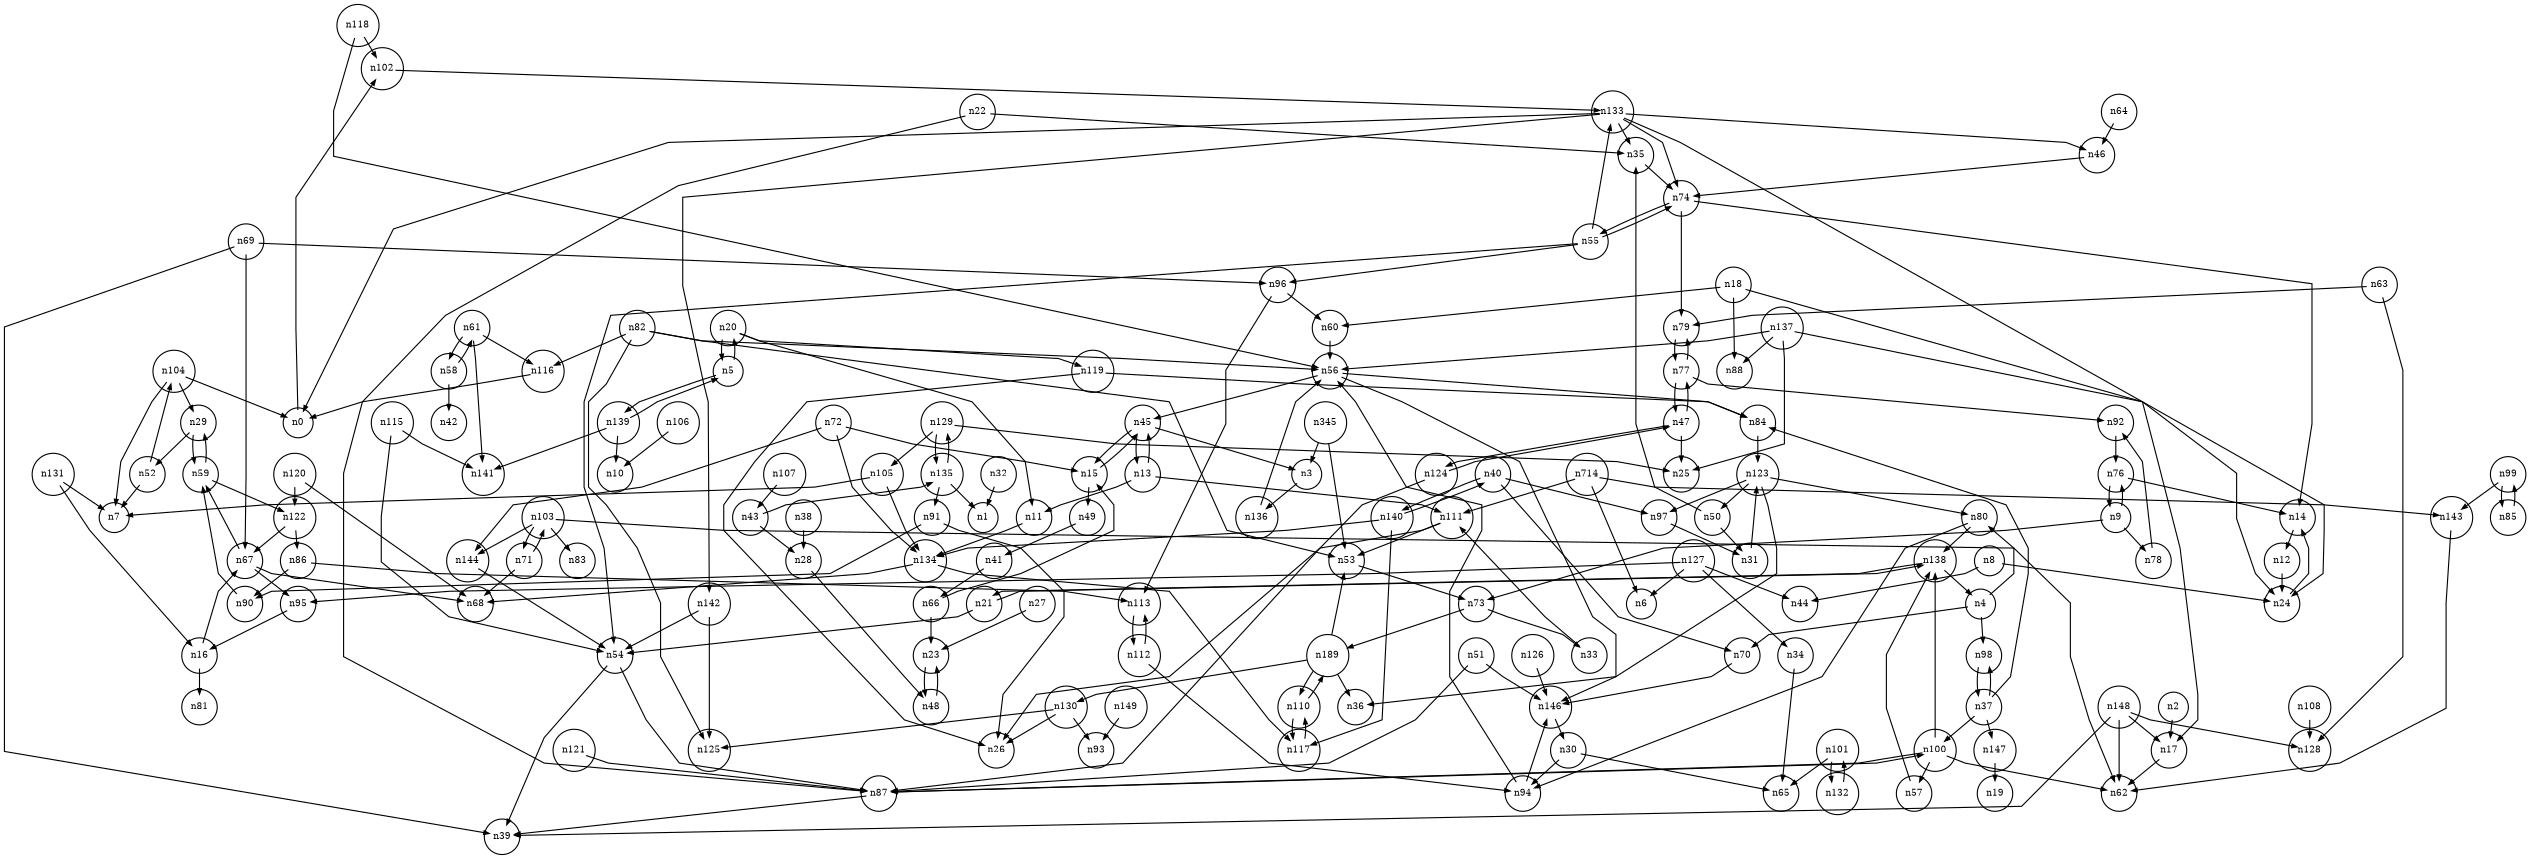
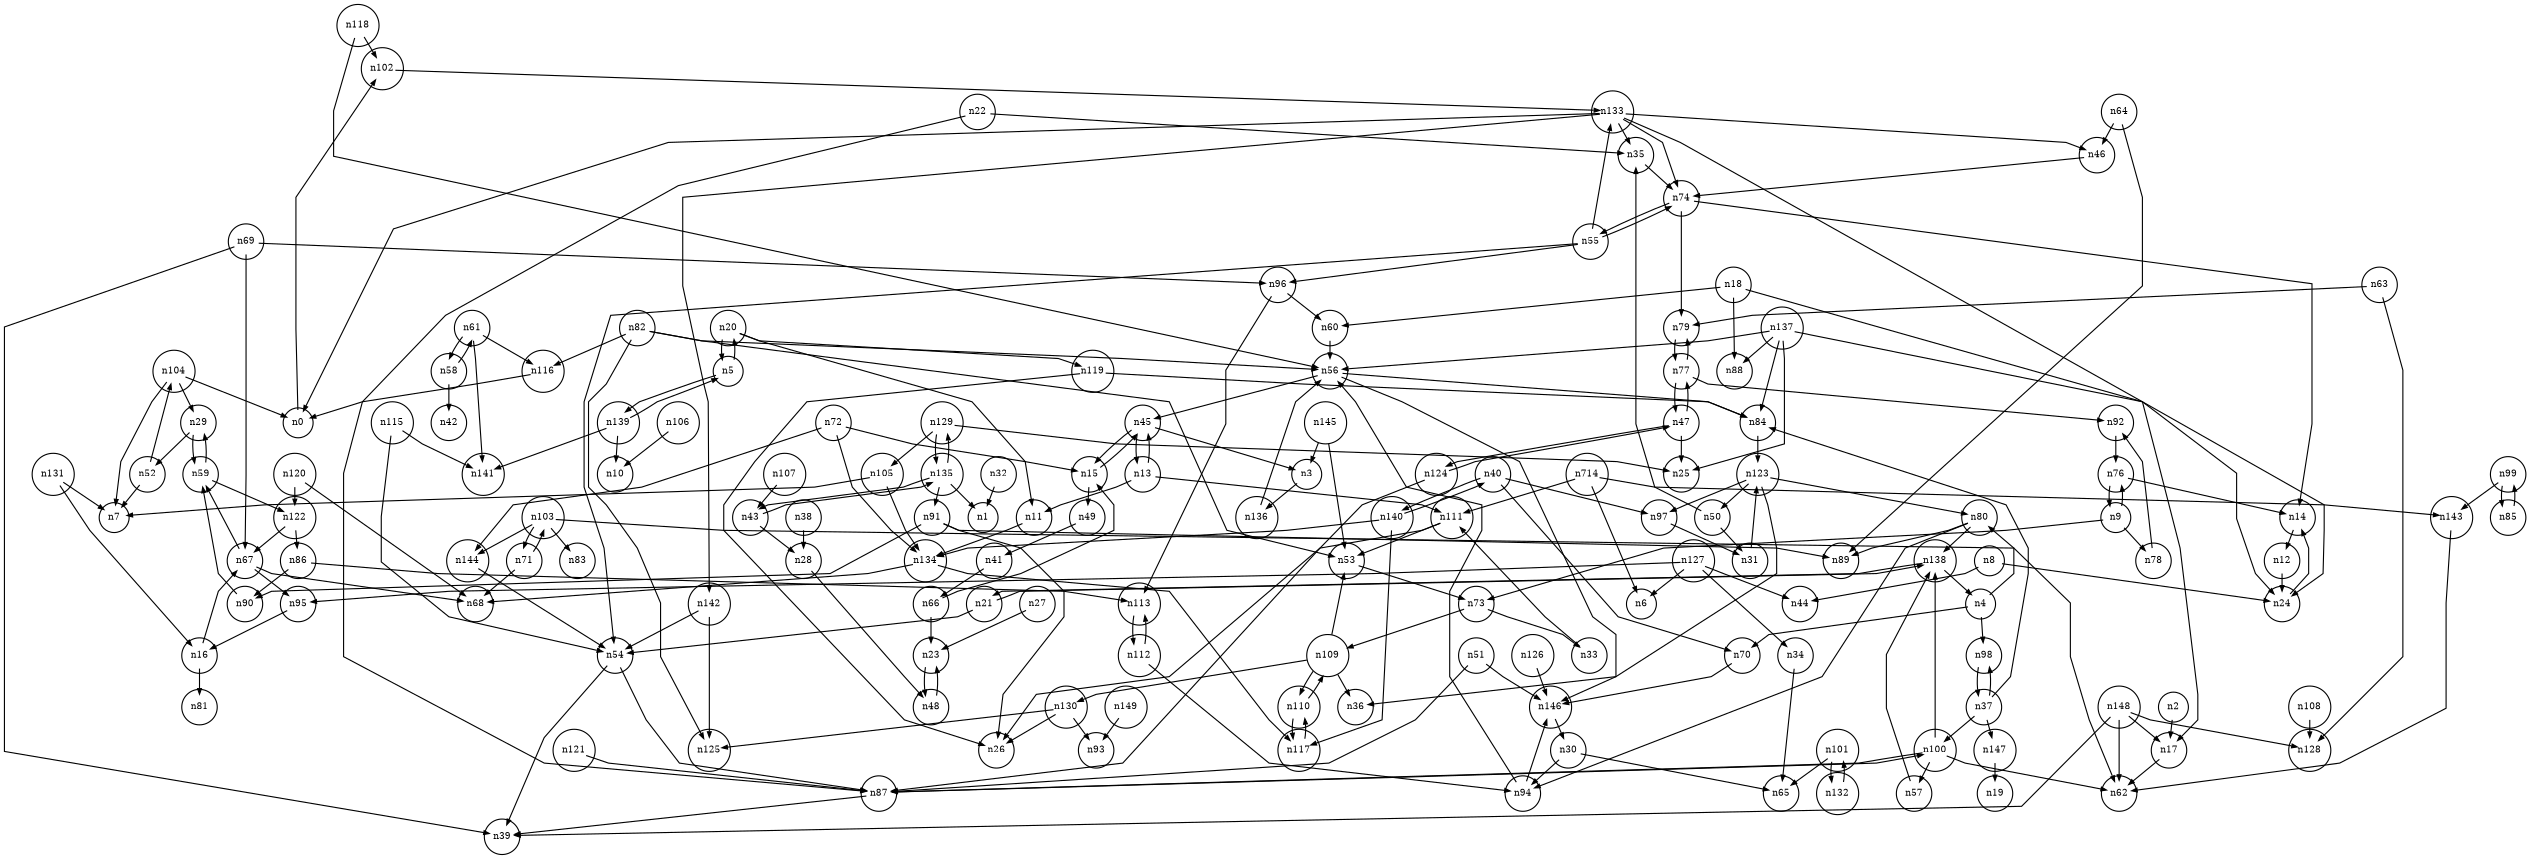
edge "n137" -> "n84": added
node "n345": label "n345" -> "n145"
edge "n135" -> "n43": added
node "n89": added
node "n189": label "n189" -> "n109"
